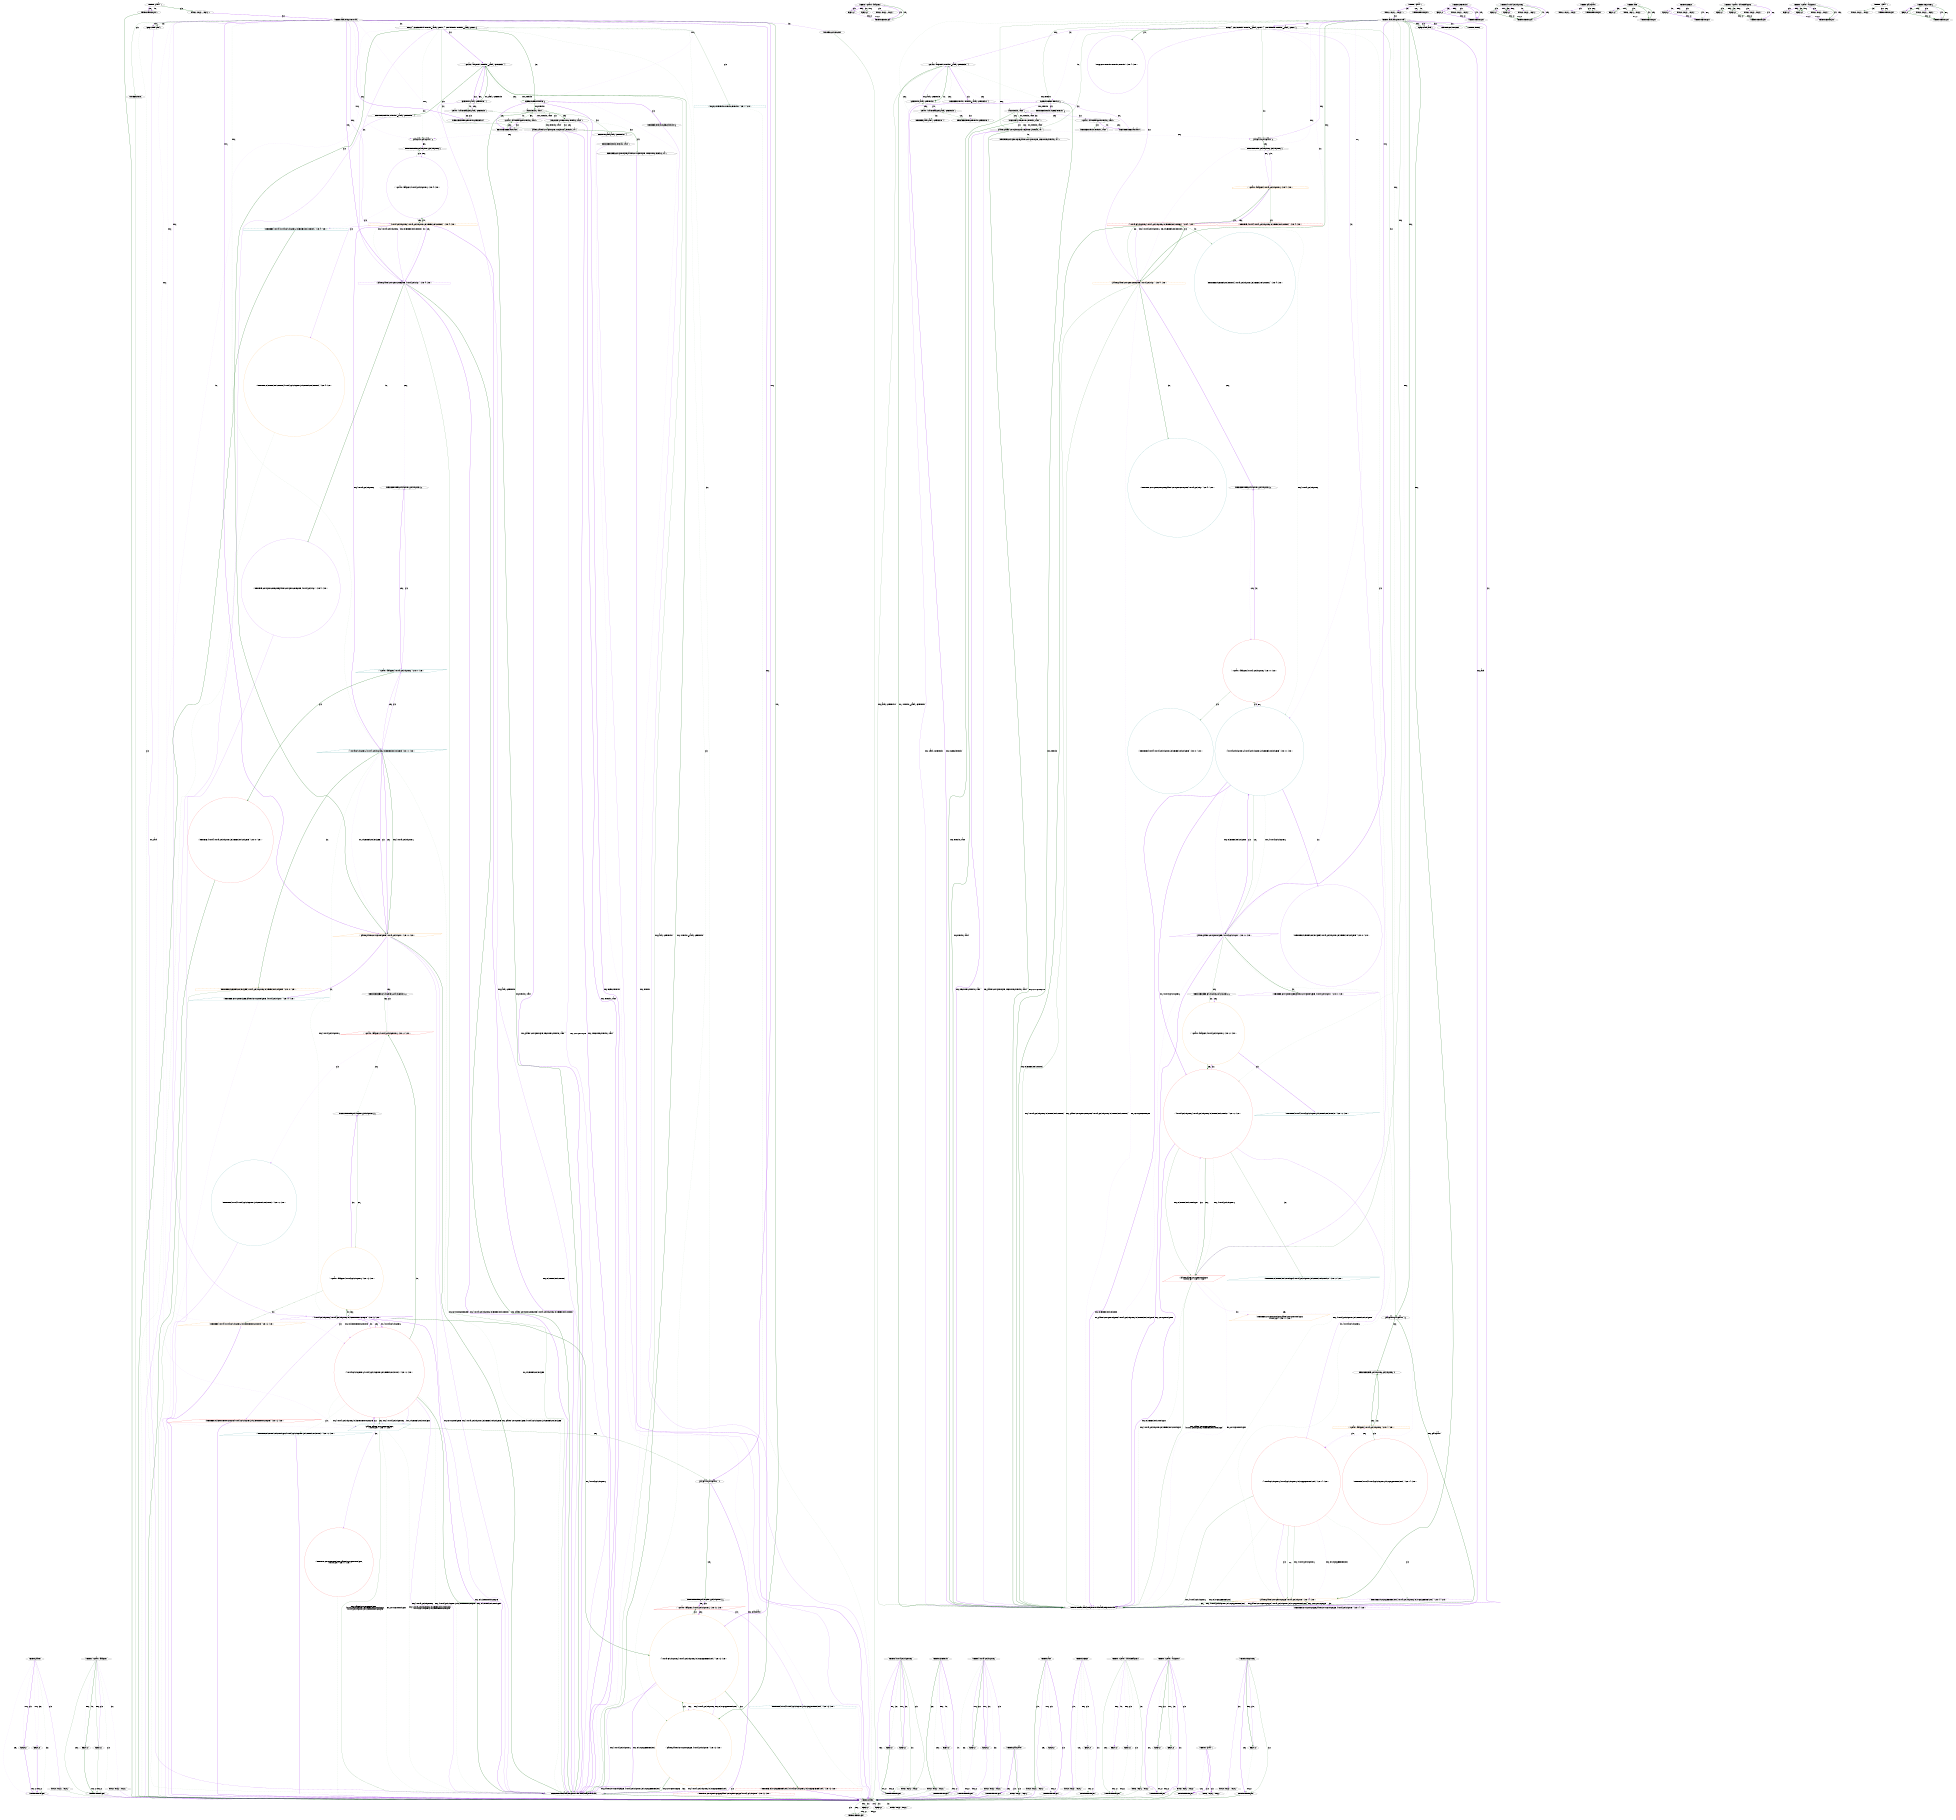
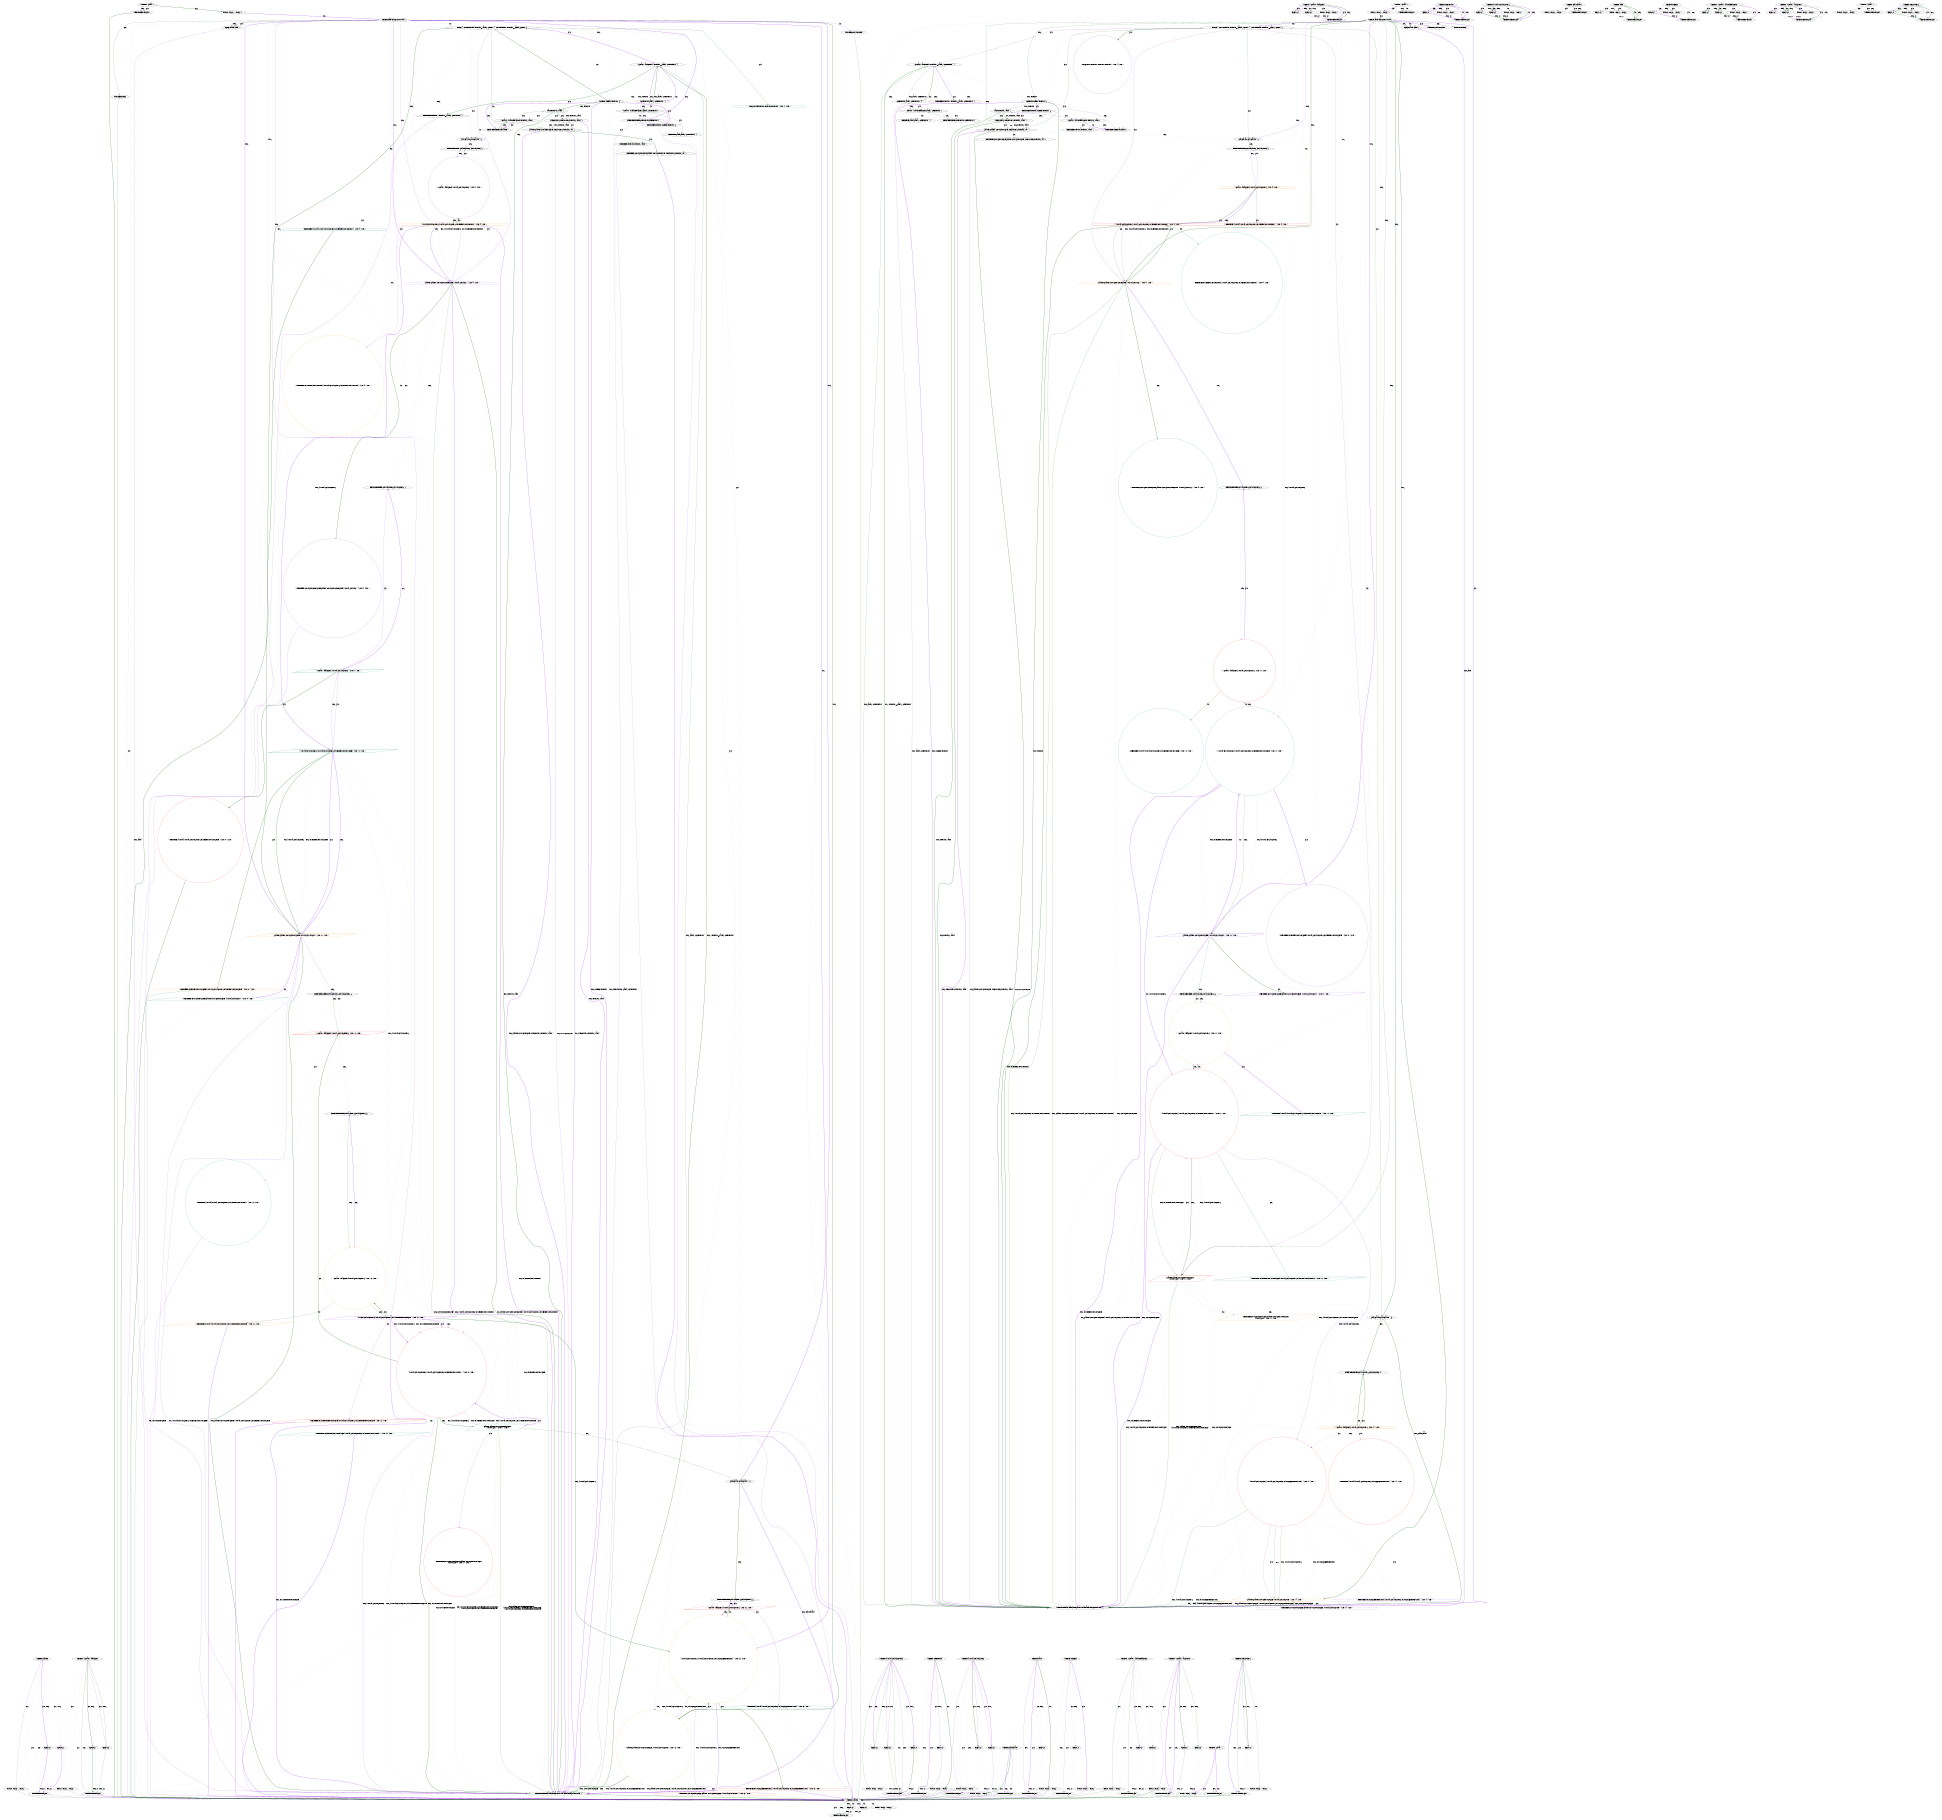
node "(PARAM,p3)": added
